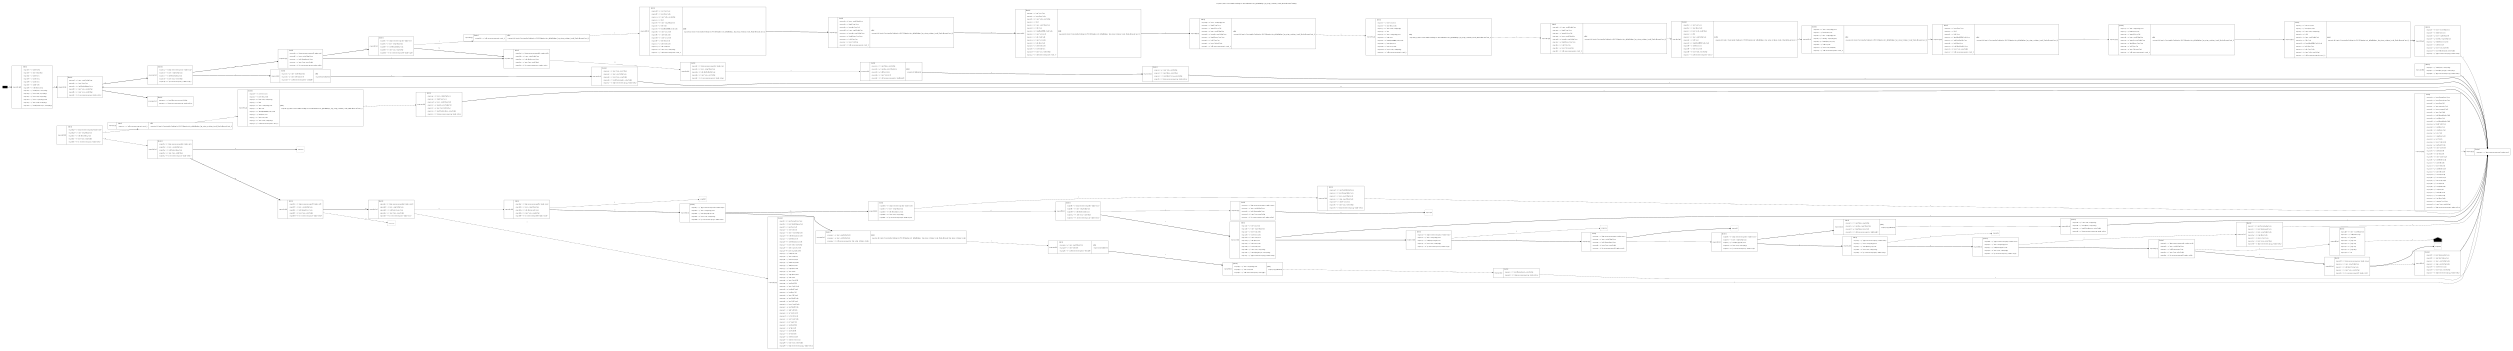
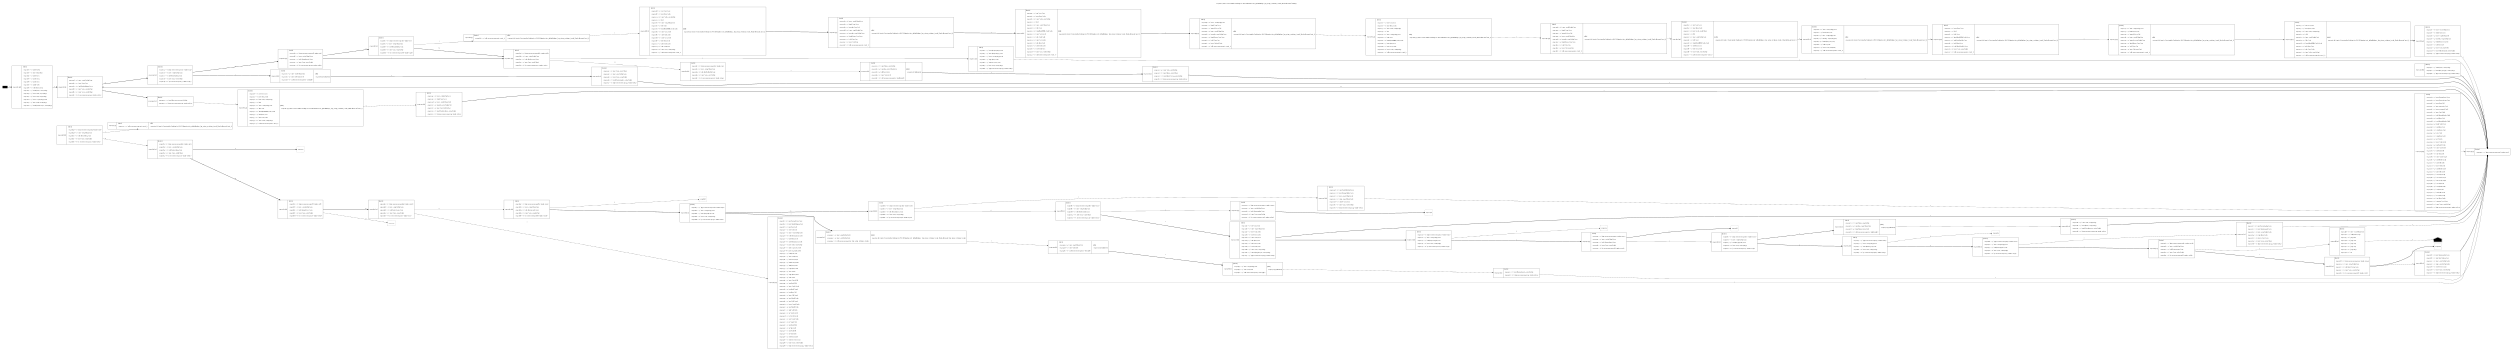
node "0x401ee2 [27]": added
edge "0x402313 [5]" -> "0x402318 [44]": now "0x402490 [12]" -> "0x402318 [44]"
